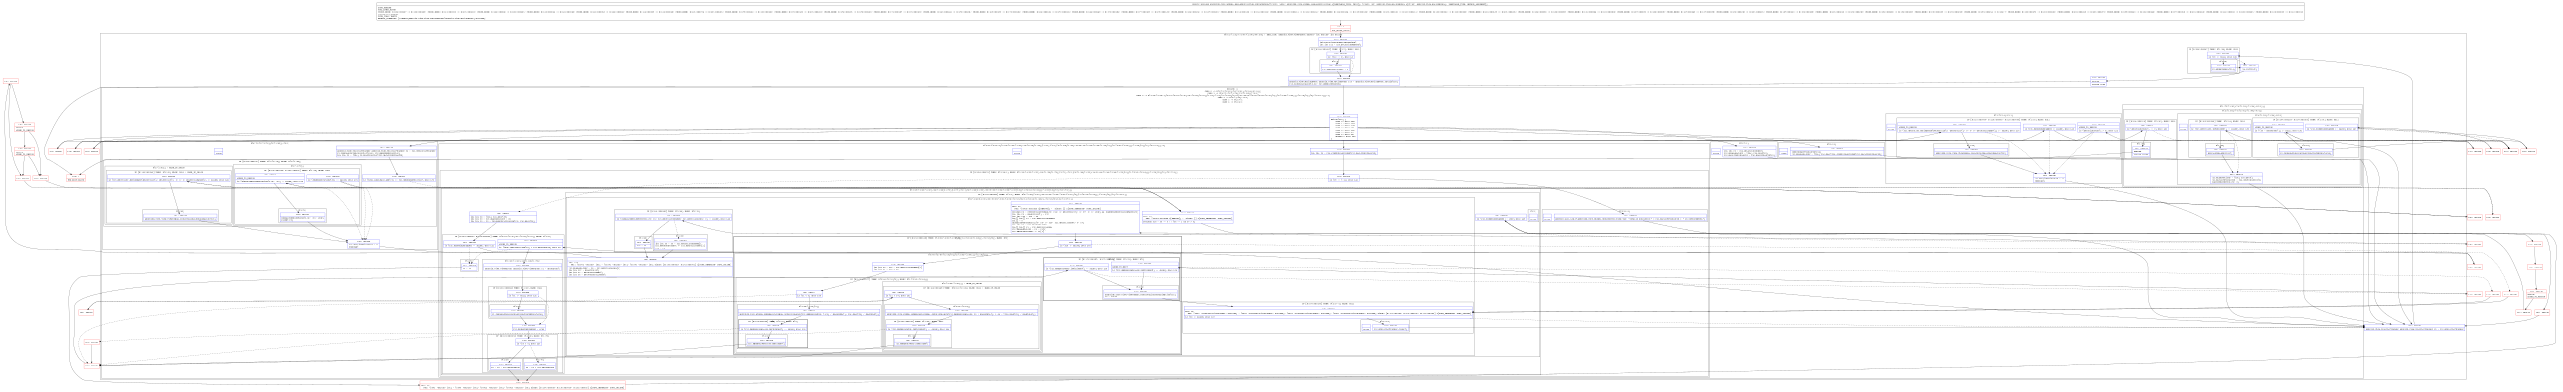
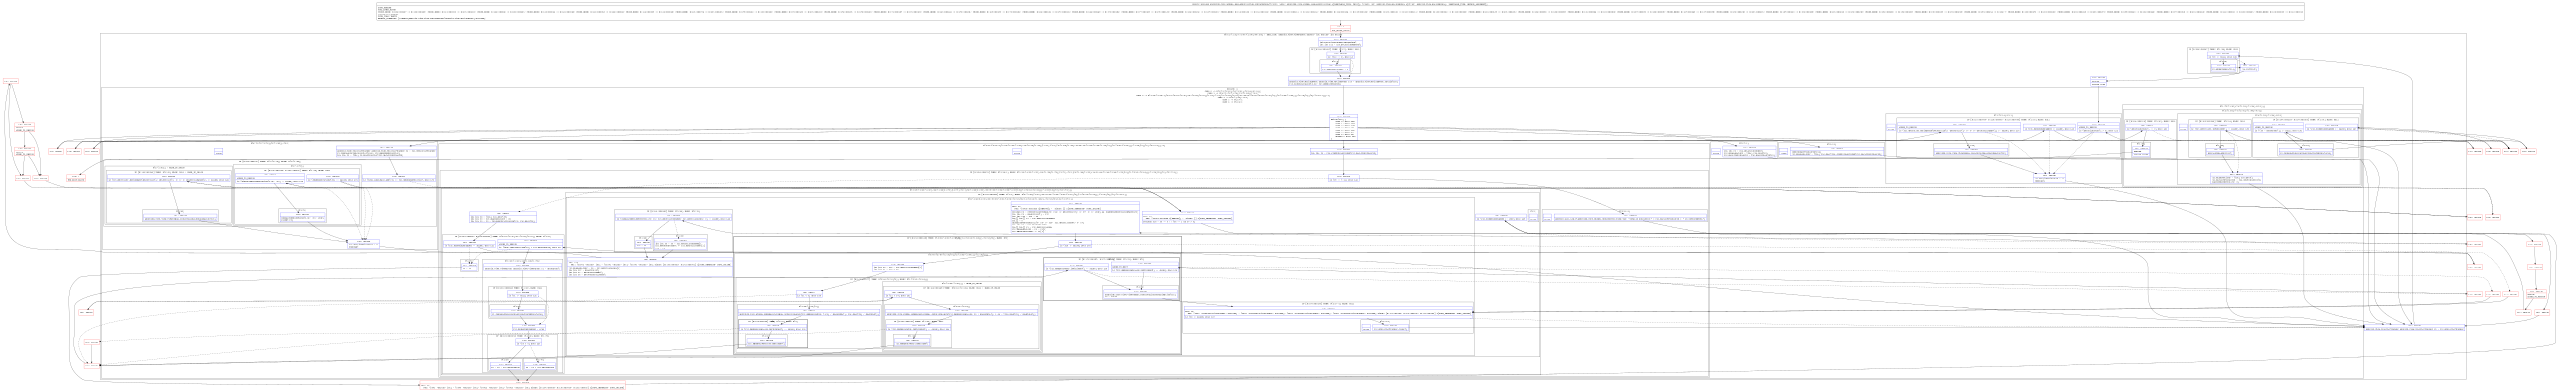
edge "209: 0x028f" -> "106: ?": now "209: 0x028f" -> "118: 0x004f"
